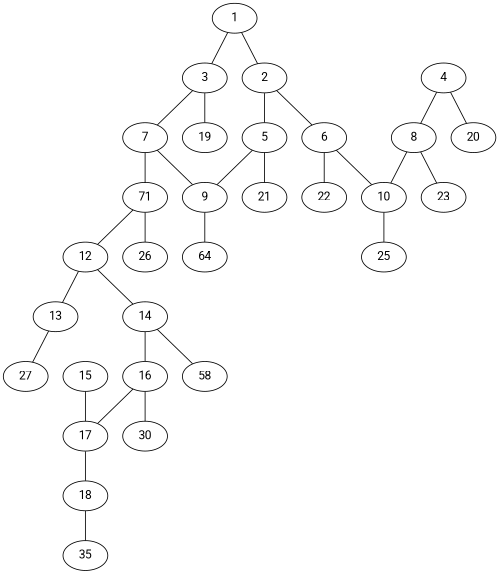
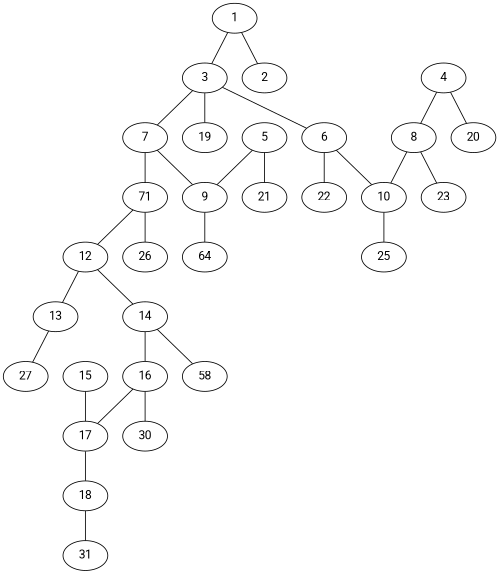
edge "2" -- "5": removed
edge "2" -- "6": now "3" -- "6"
node "35": label "35" -> "31"
